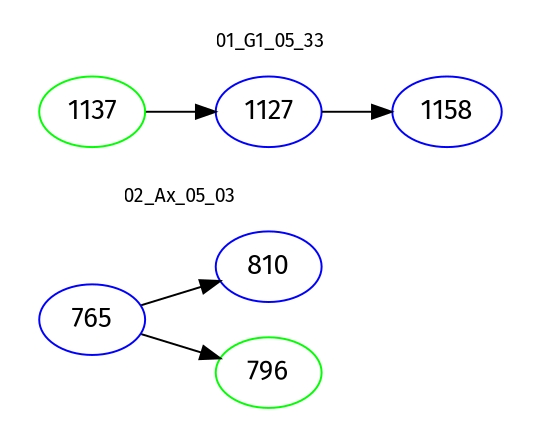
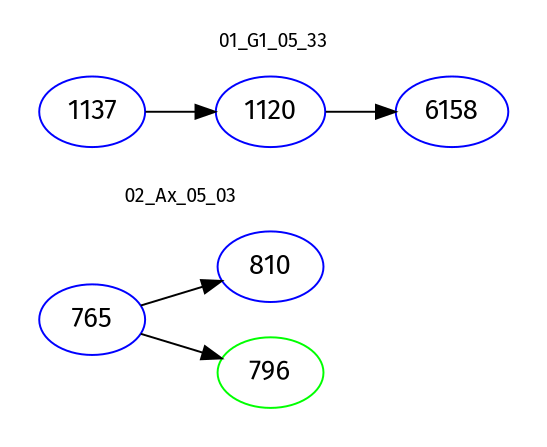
node "1137": color green -> blue
node "1127": label "1127" -> "1120"
node "1158": label "1158" -> "6158"
